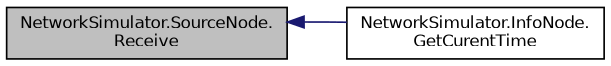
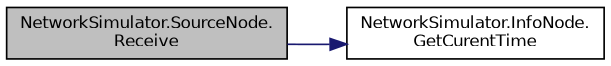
edge "NetworkSimulator.InfoNode. GetCurentTime" -> "NetworkSimulator.SourceNode. Receive": reversed
